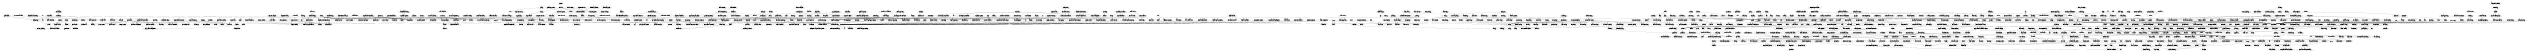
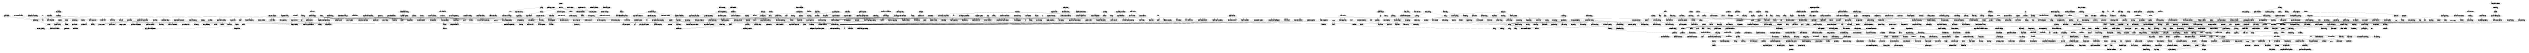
node "geography": added
node "vision": label "vision" -> "sciences"
